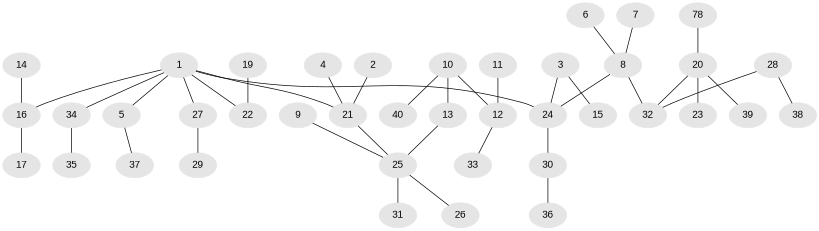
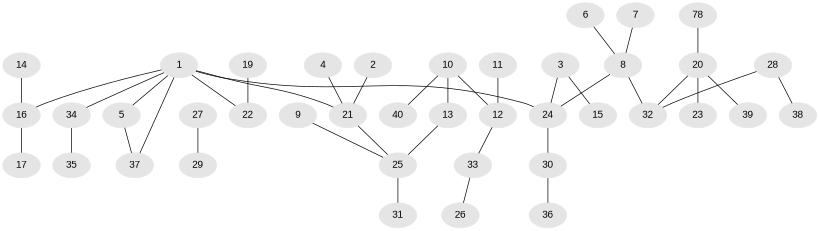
edge "1" -- "27": now "1" -- "37"
edge "25" -- "26": now "33" -- "26"
